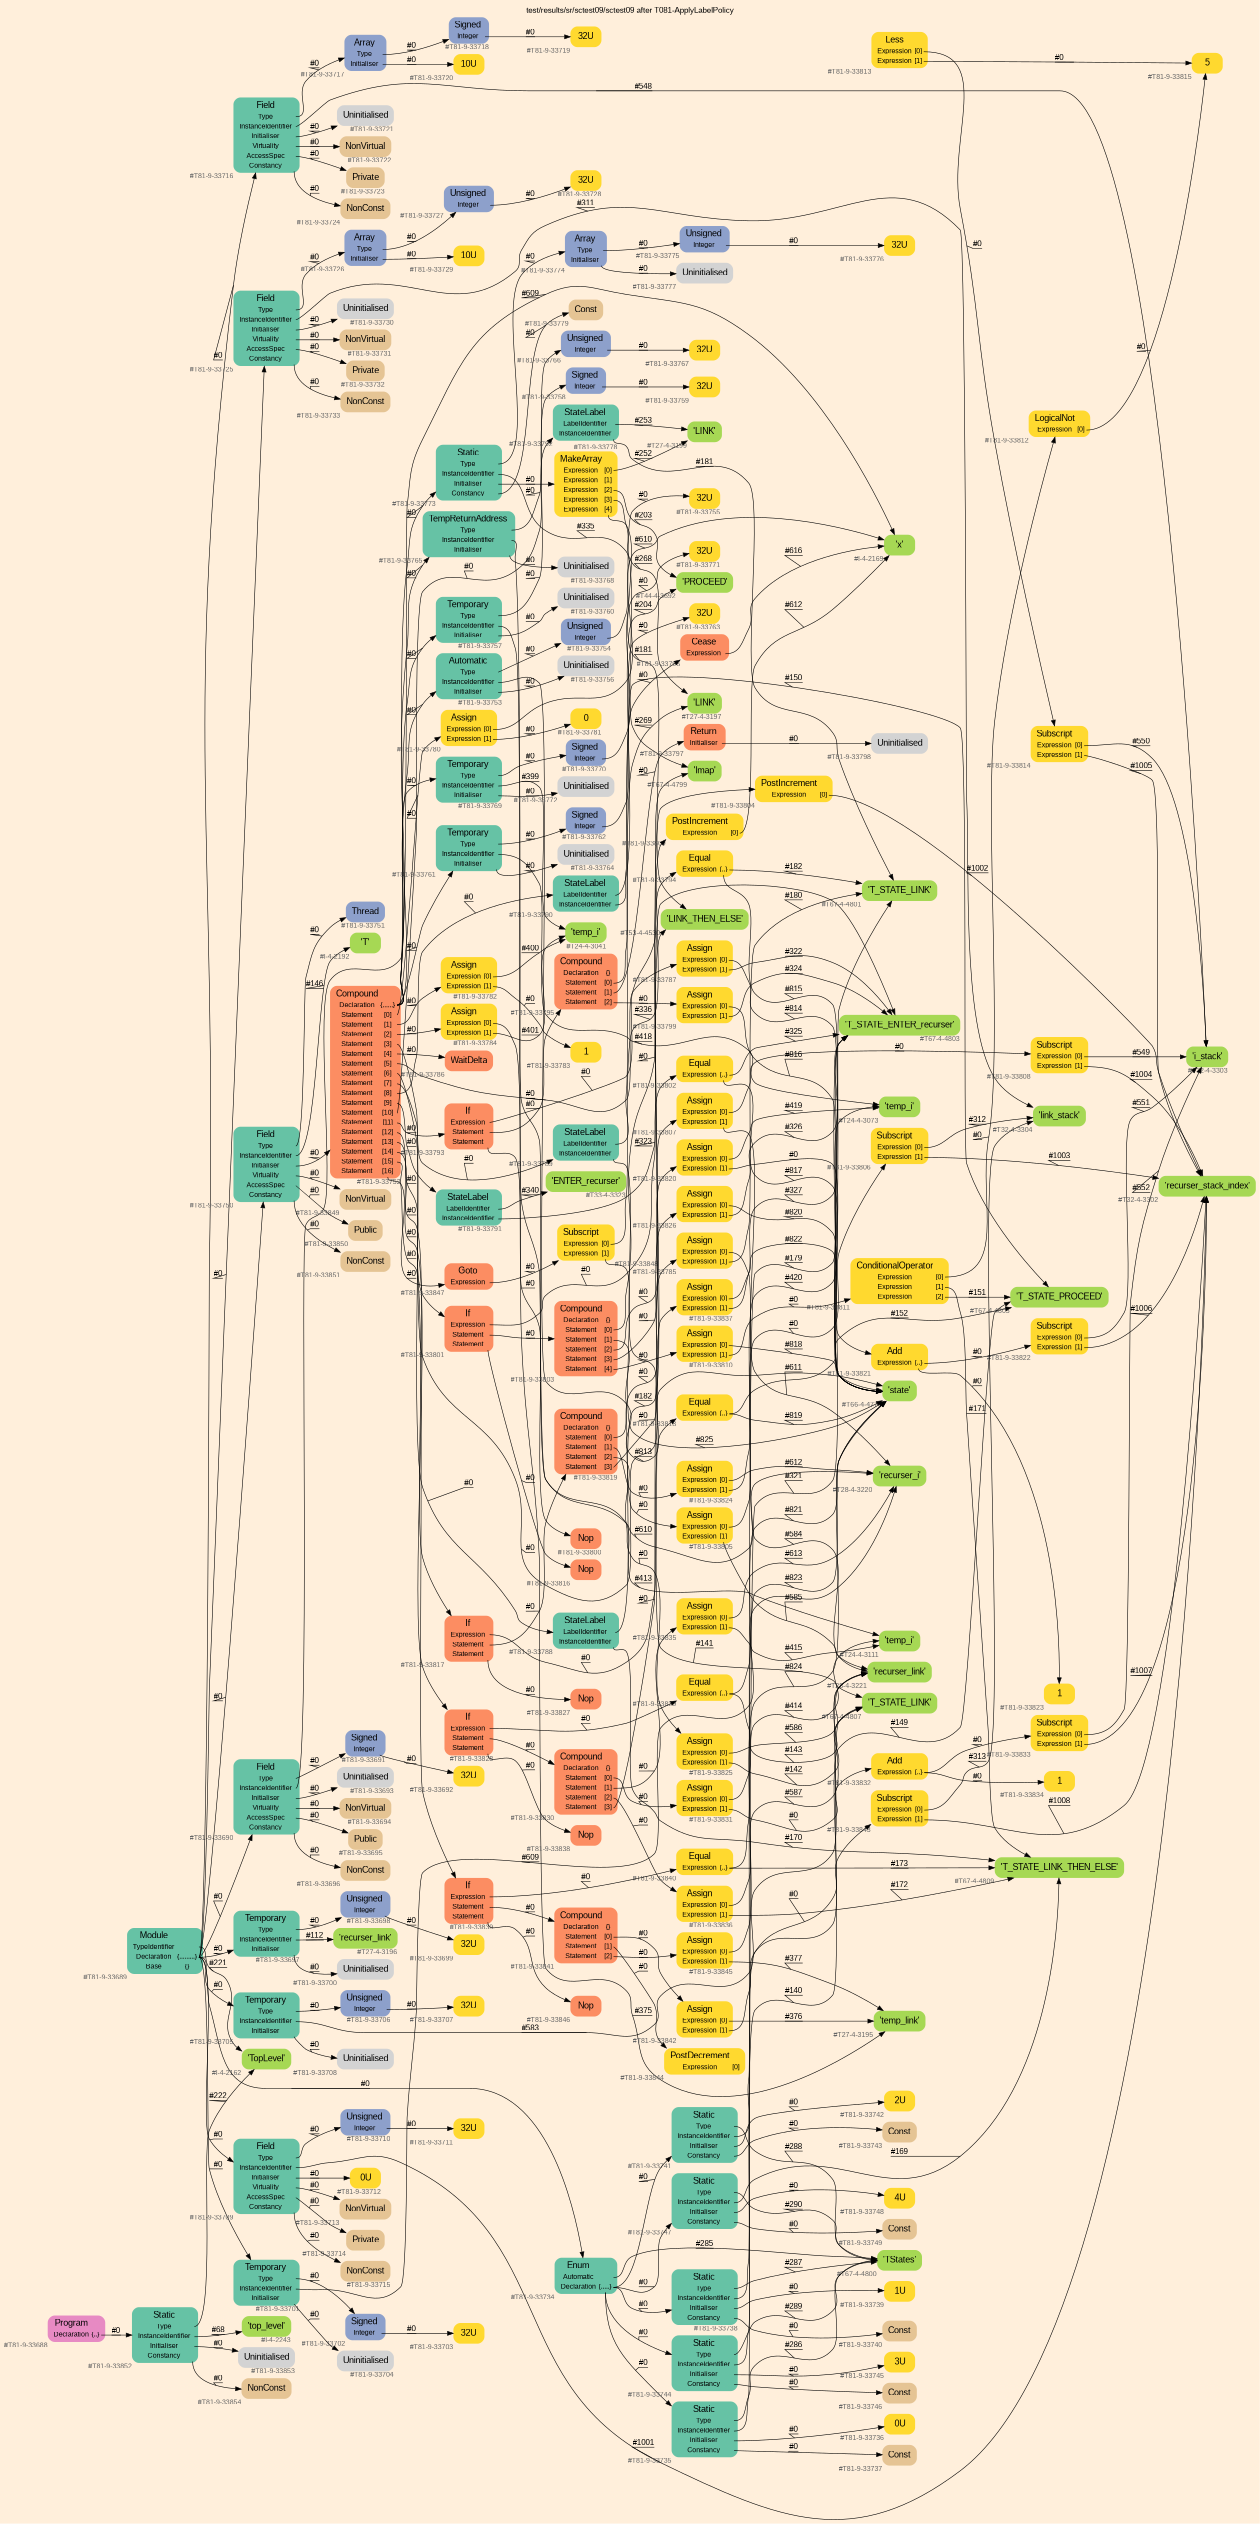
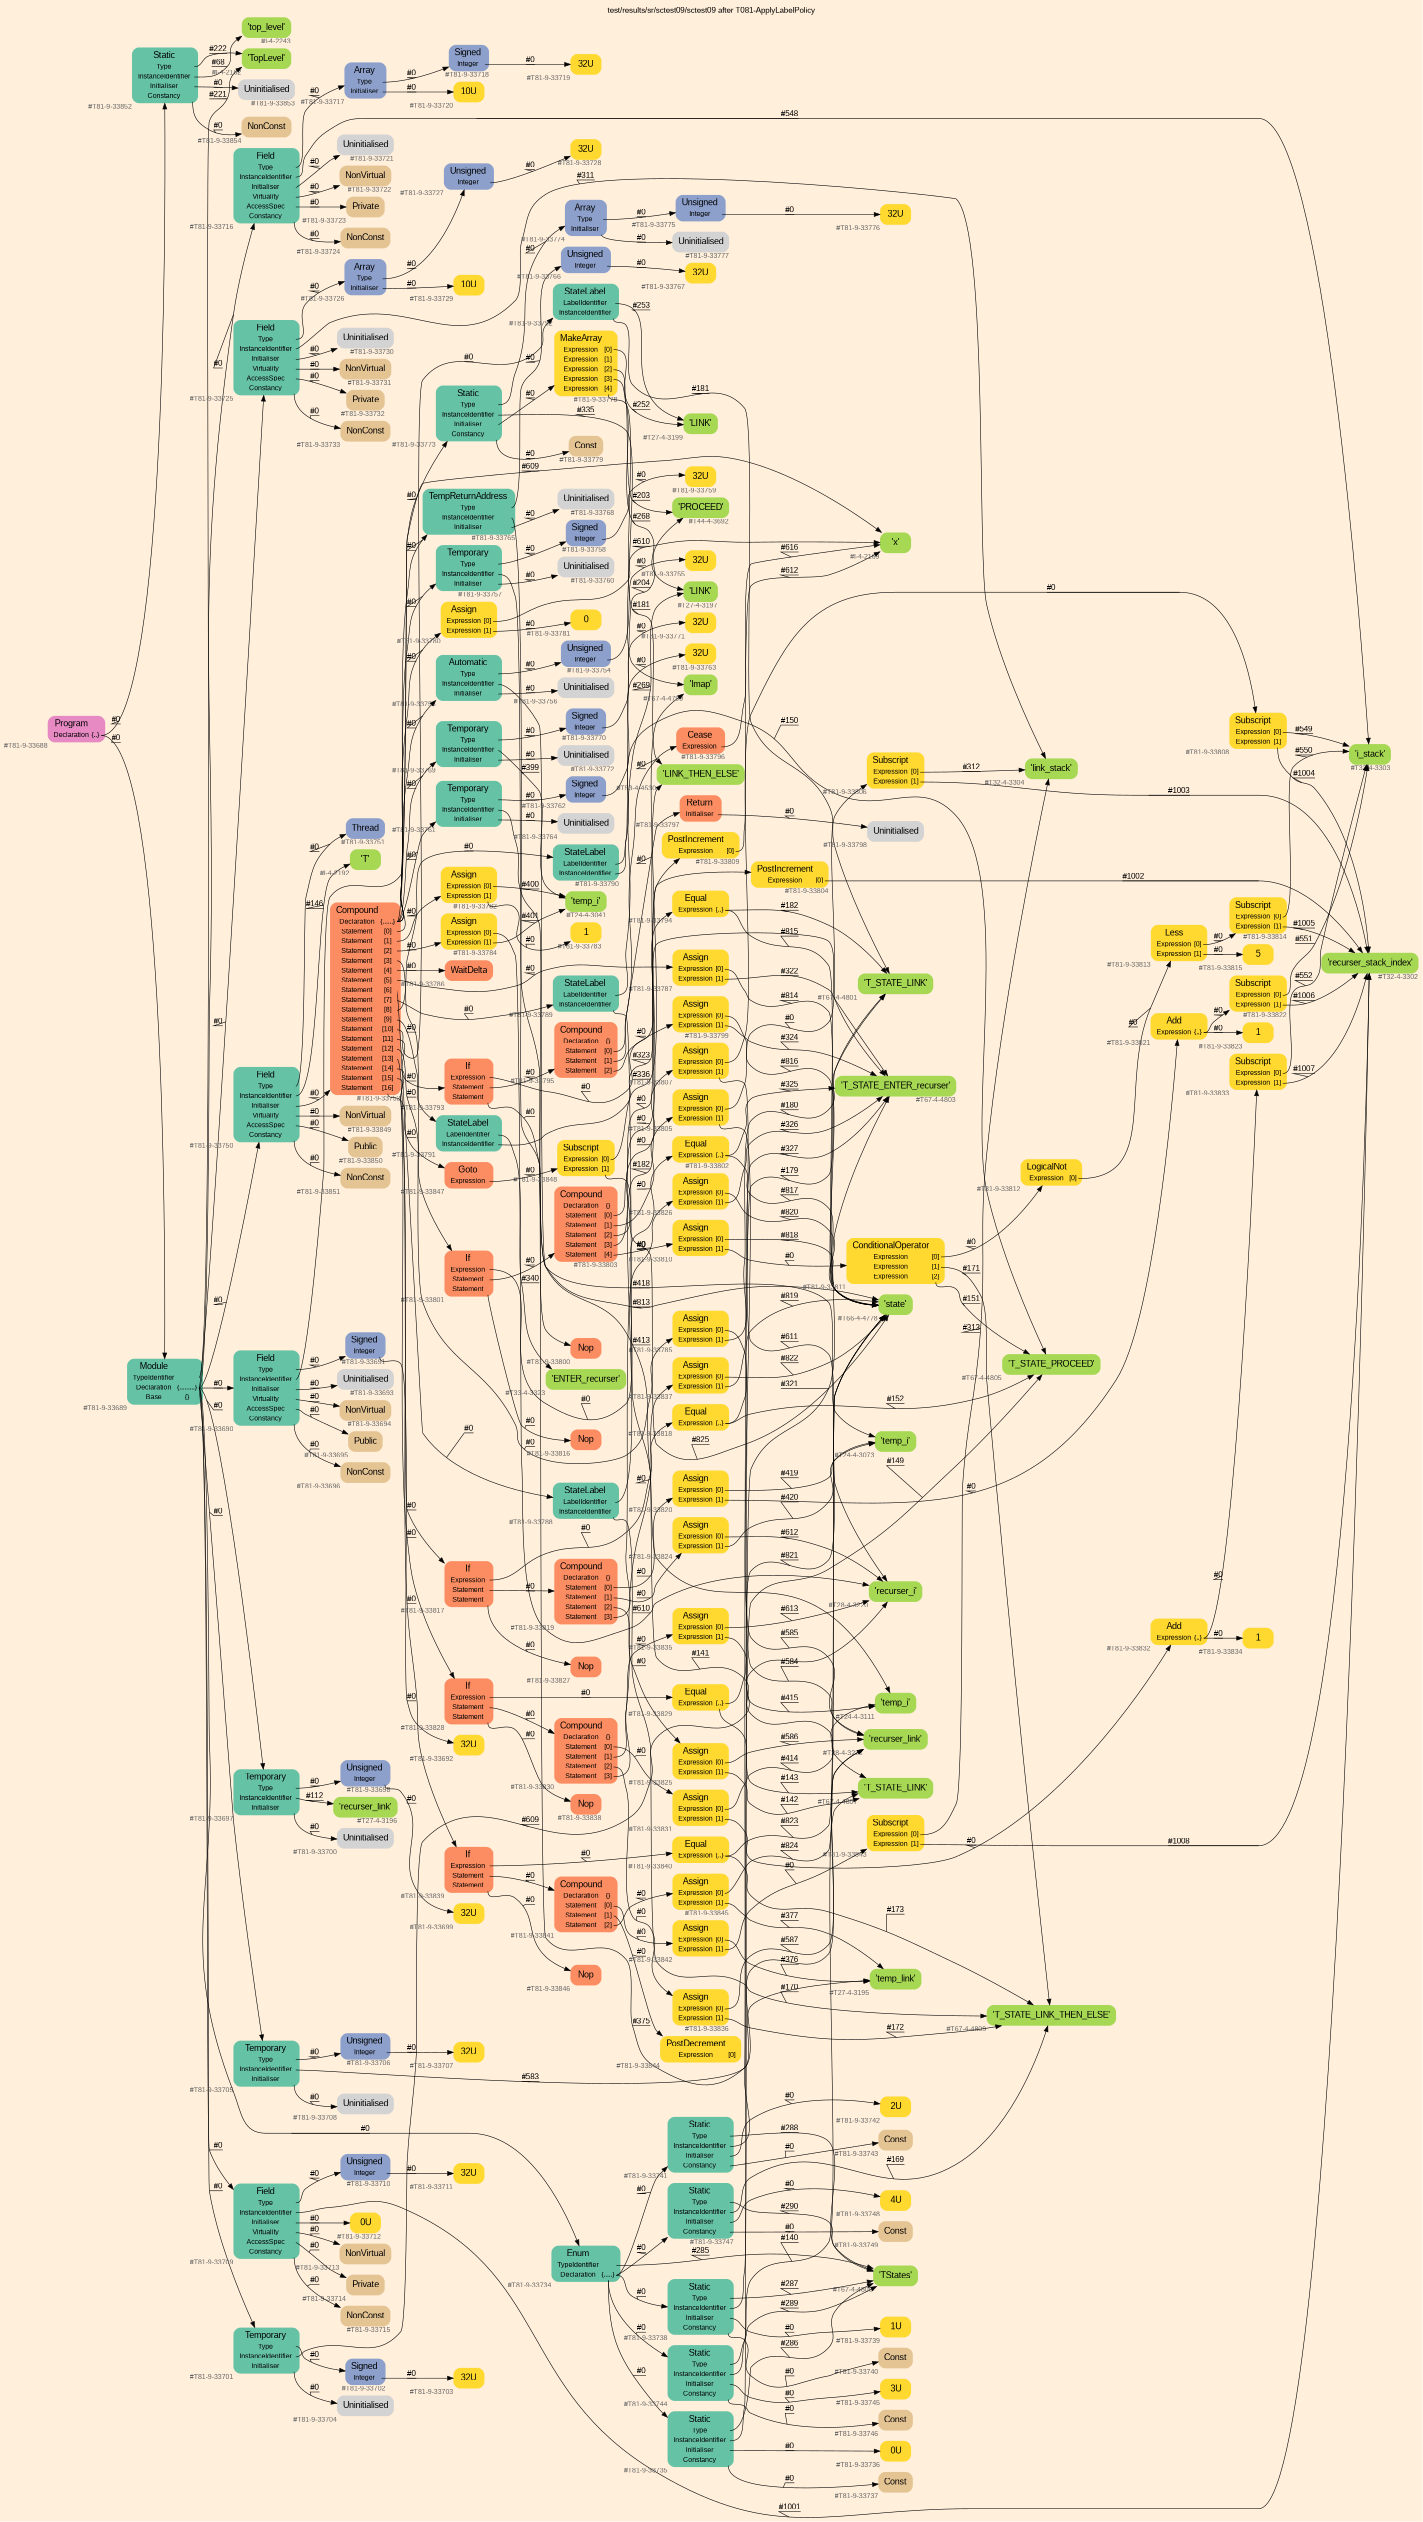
edge "LogicalNot" -> "5": now "LogicalNot" -> "Less"
edge "Program" -> "Module": added, label "#0"
node "Enum": text "Automatic" -> "TypeIdentifier"
